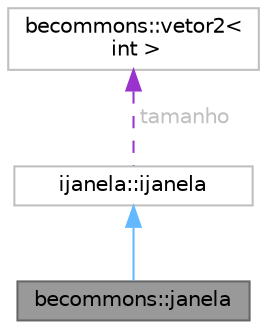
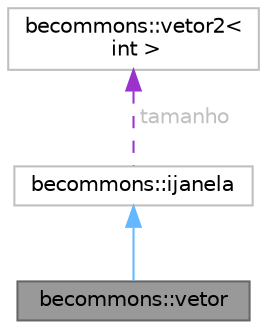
node "ijanela::ijanela": label "ijanela::ijanela" -> "becommons::ijanela"
node "becommons::janela": label "becommons::janela" -> "becommons::vetor"
